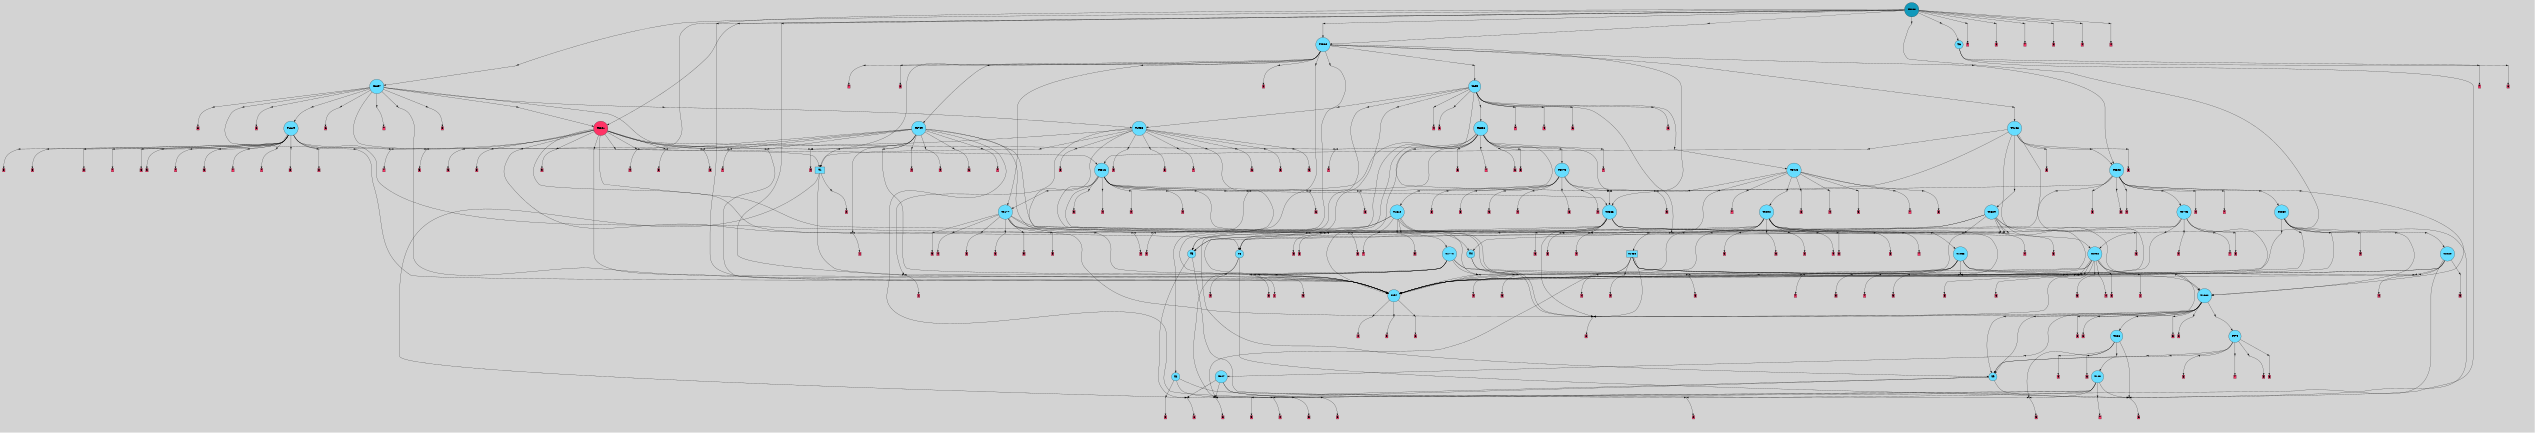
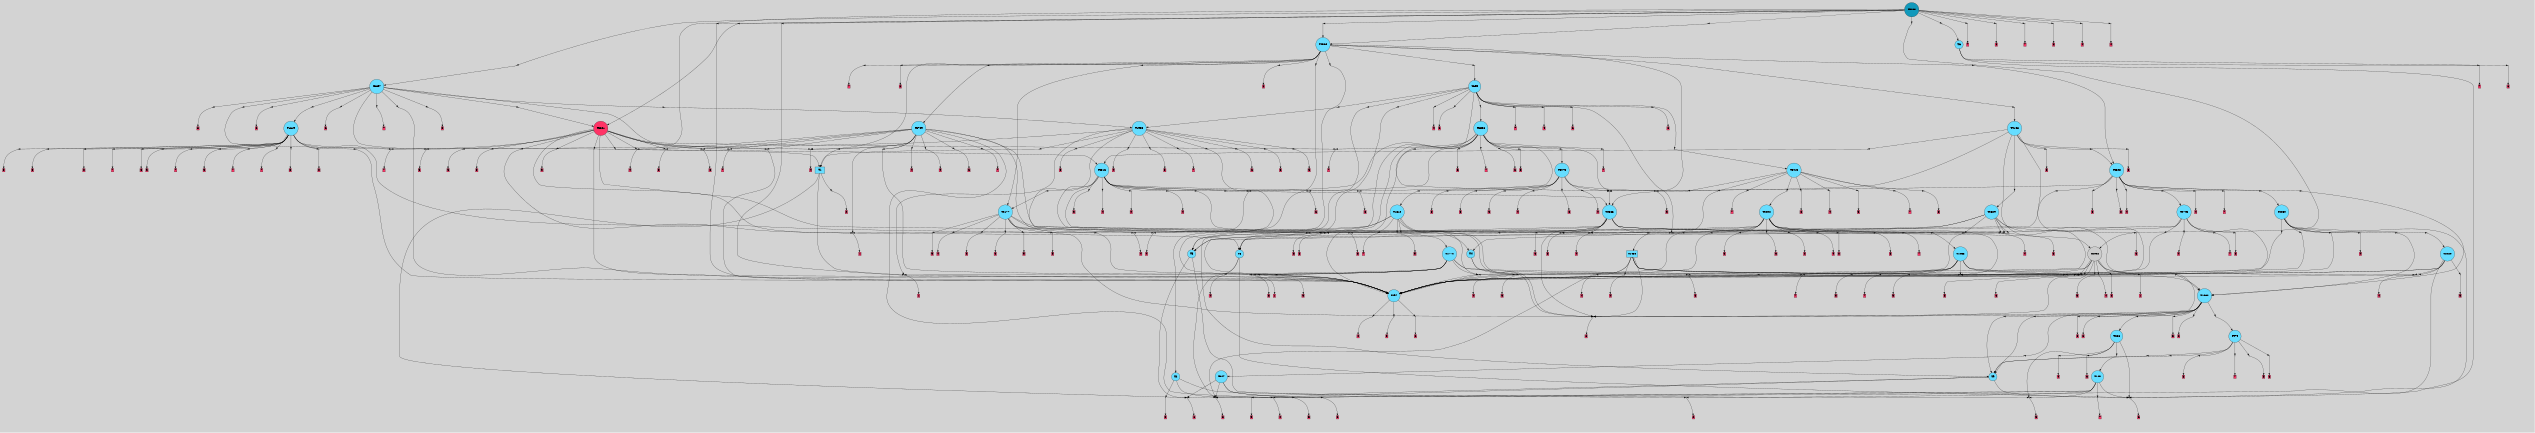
node "T2002": fillcolor #66ddff -> #cccccc
